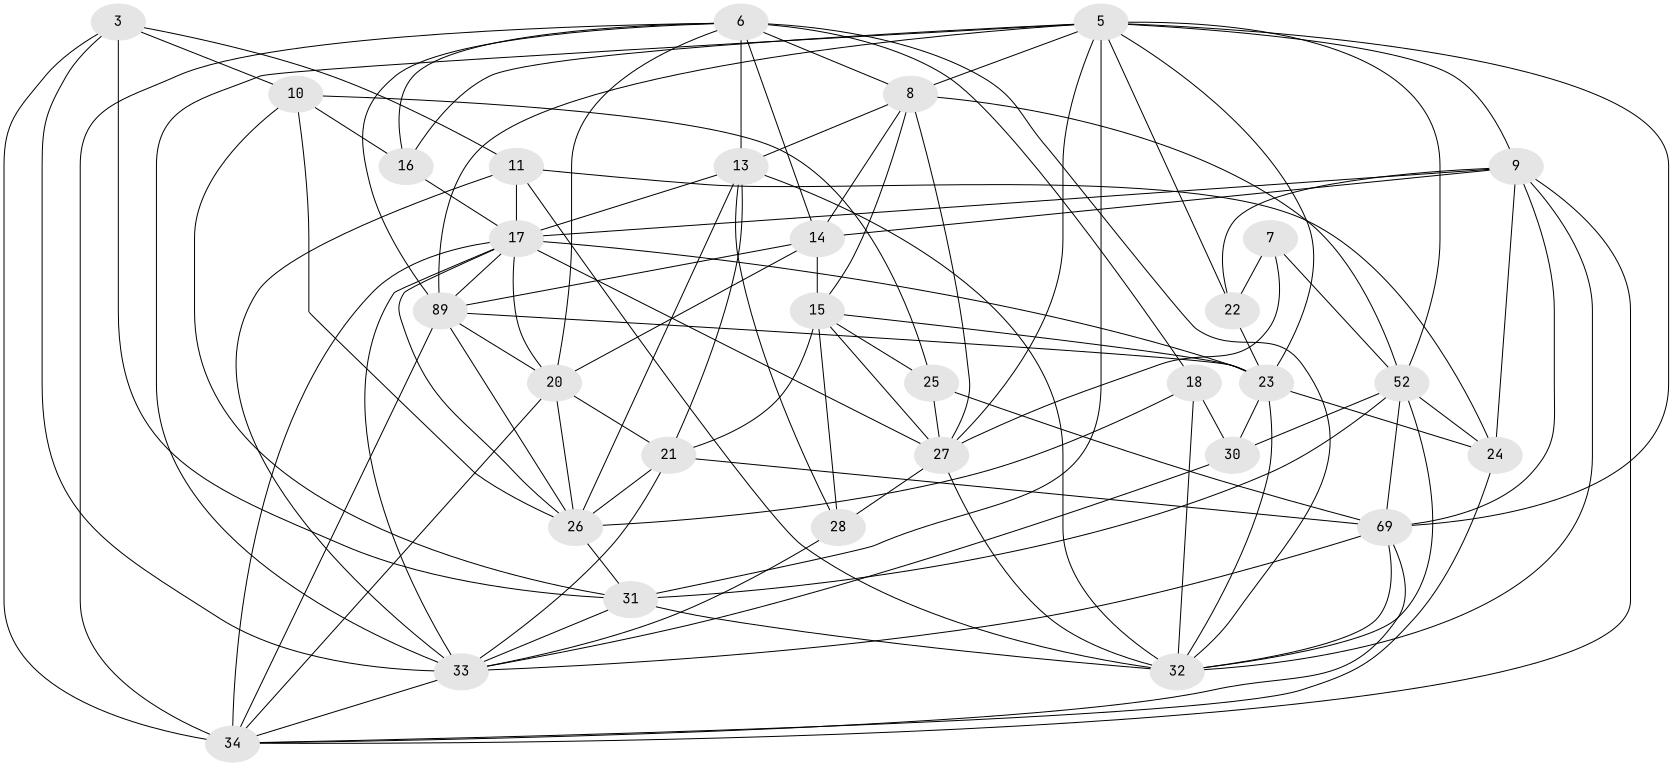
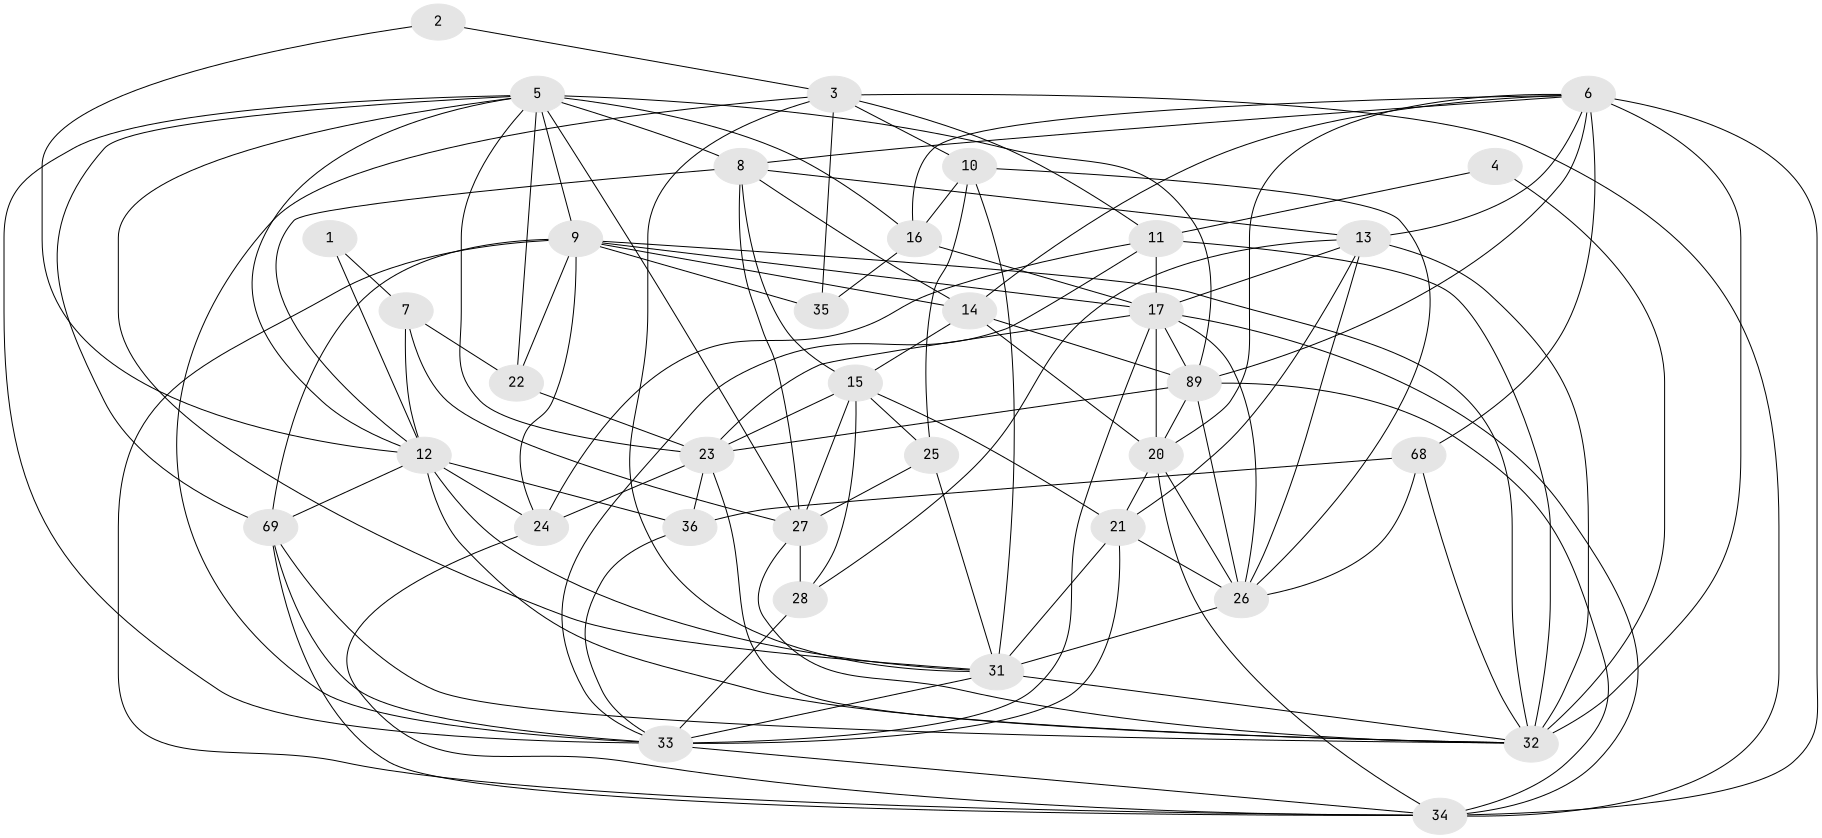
node "2": added
node "4": added
node "1": added
node "35": added
edge "17" -- "27": removed
node "18": label "18" -> "68"
node "52": label "52" -> "12"
node "30": label "30" -> "36"
edge "25" -- "69": now "25" -- "31"
edge "21" -- "69": now "21" -- "31"
